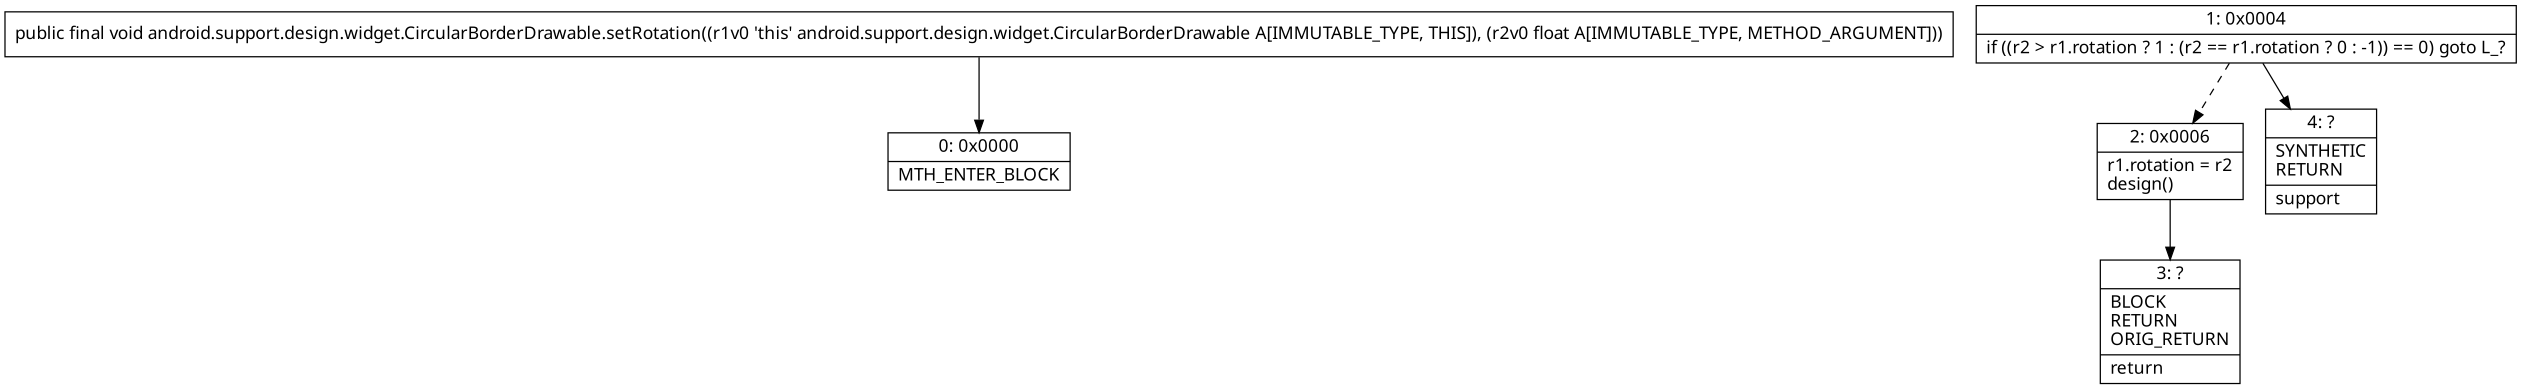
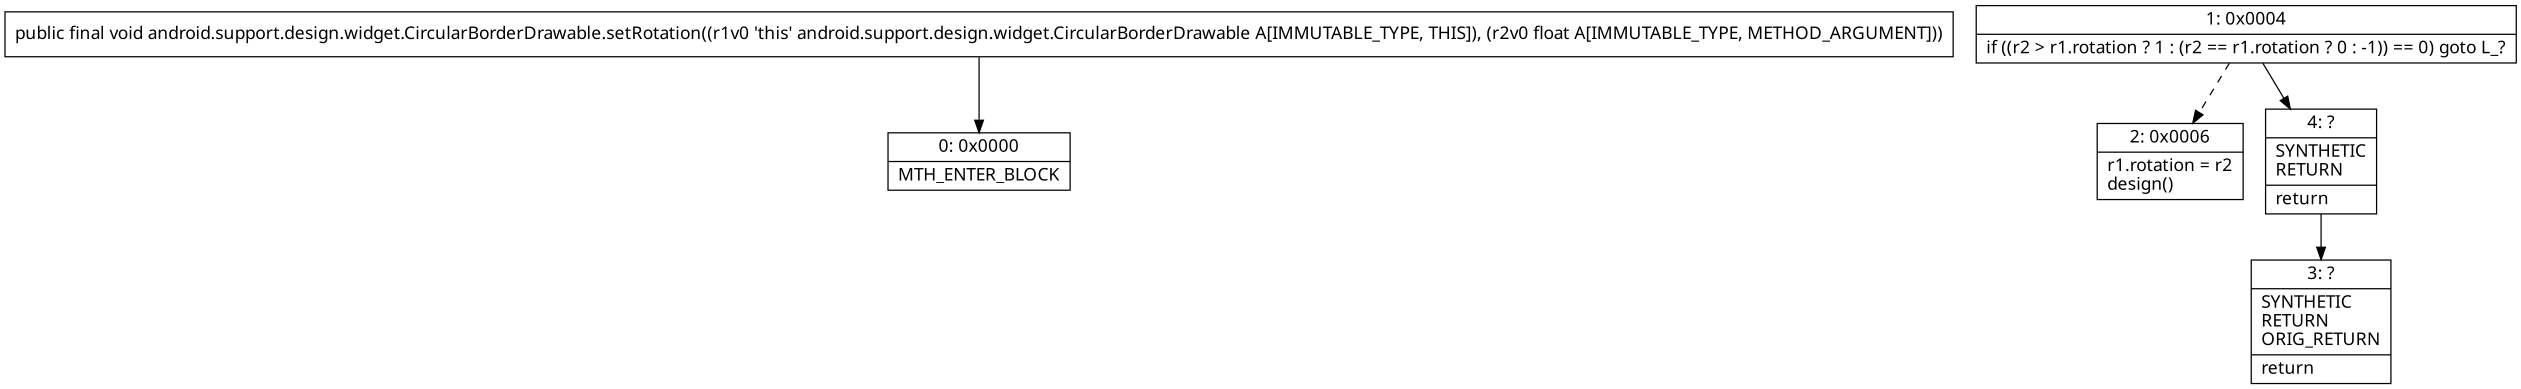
node "4: ?": text "support" -> "return"
edge "2: 0x0006" -> "3: ?": now "4: ?" -> "3: ?"
node "3: ?": text "BLOCK" -> "SYNTHETIC"
